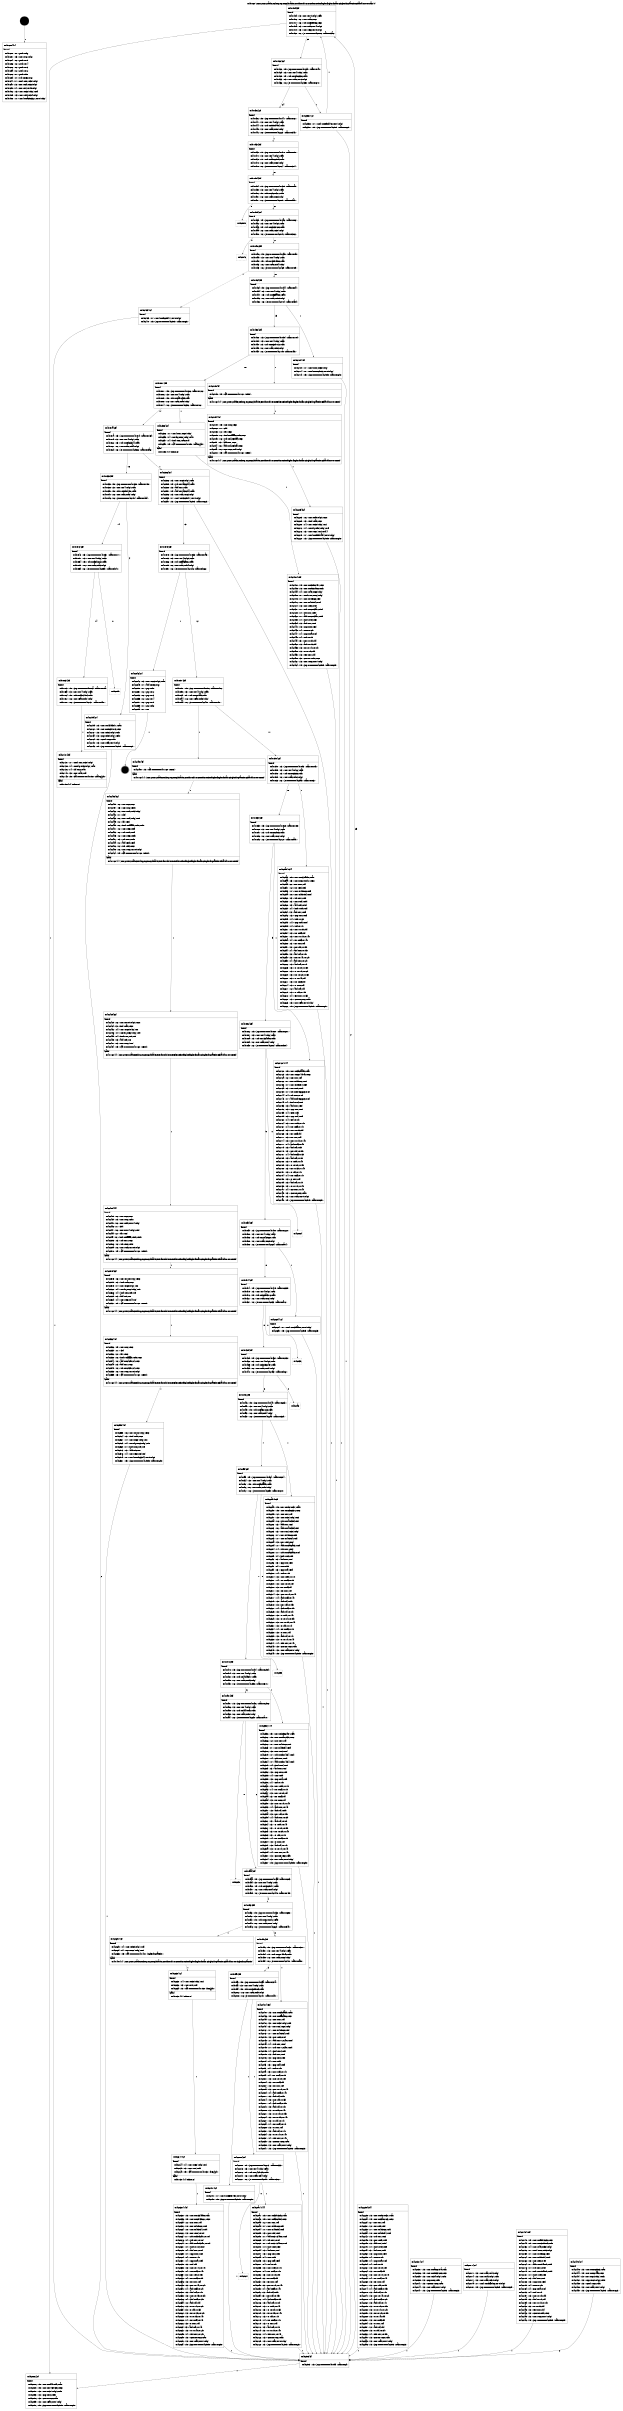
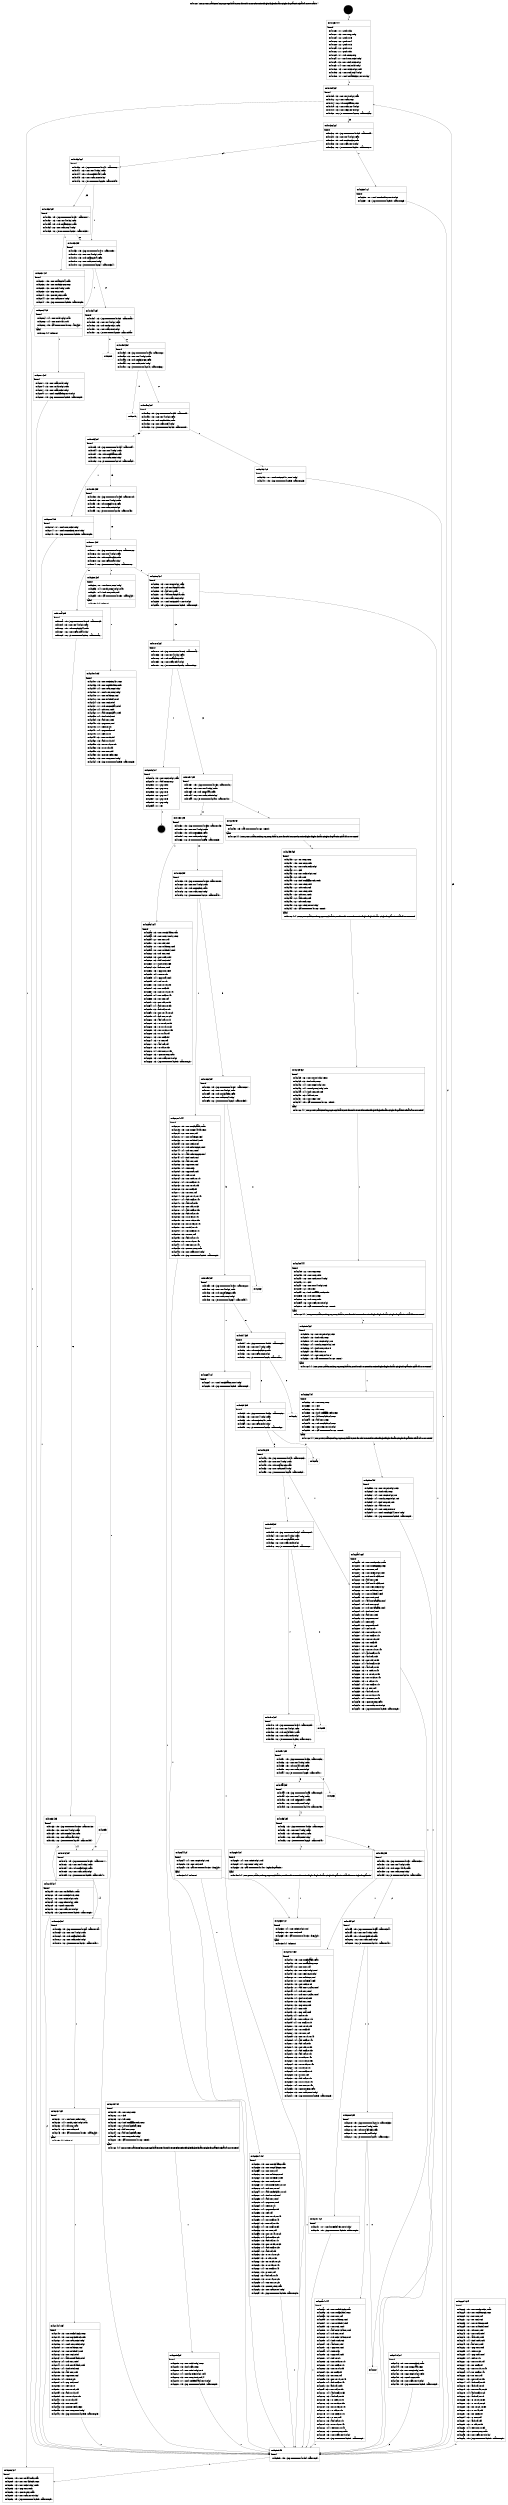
edge "0x402350 [12]" -> "0x401d0f [23]": now "0x401ce0 [47]" -> "0x401d0f [23]"
node "0x401d52 [25]": added
node "0x402064 [13]": added
node "0x4021d8 [5]": removed
edge "0x401e1a [25]" -> "0x402586 [31]": now "0x401e01 [25]" -> "0x402586 [31]"
edge "0x401e4c [25]" -> "0x40285b": reversed
node "0x40235c [144]": removed
edge "0x4022ab [165]" -> "0x402905 [5]": now "0x4022ab [165]" -> "0x402027"
edge "0x402638 [12]" -> "0x402644 [12]": reversed
edge "0x402131 [23]" -> "0x402148 [105]": added, label "1"
